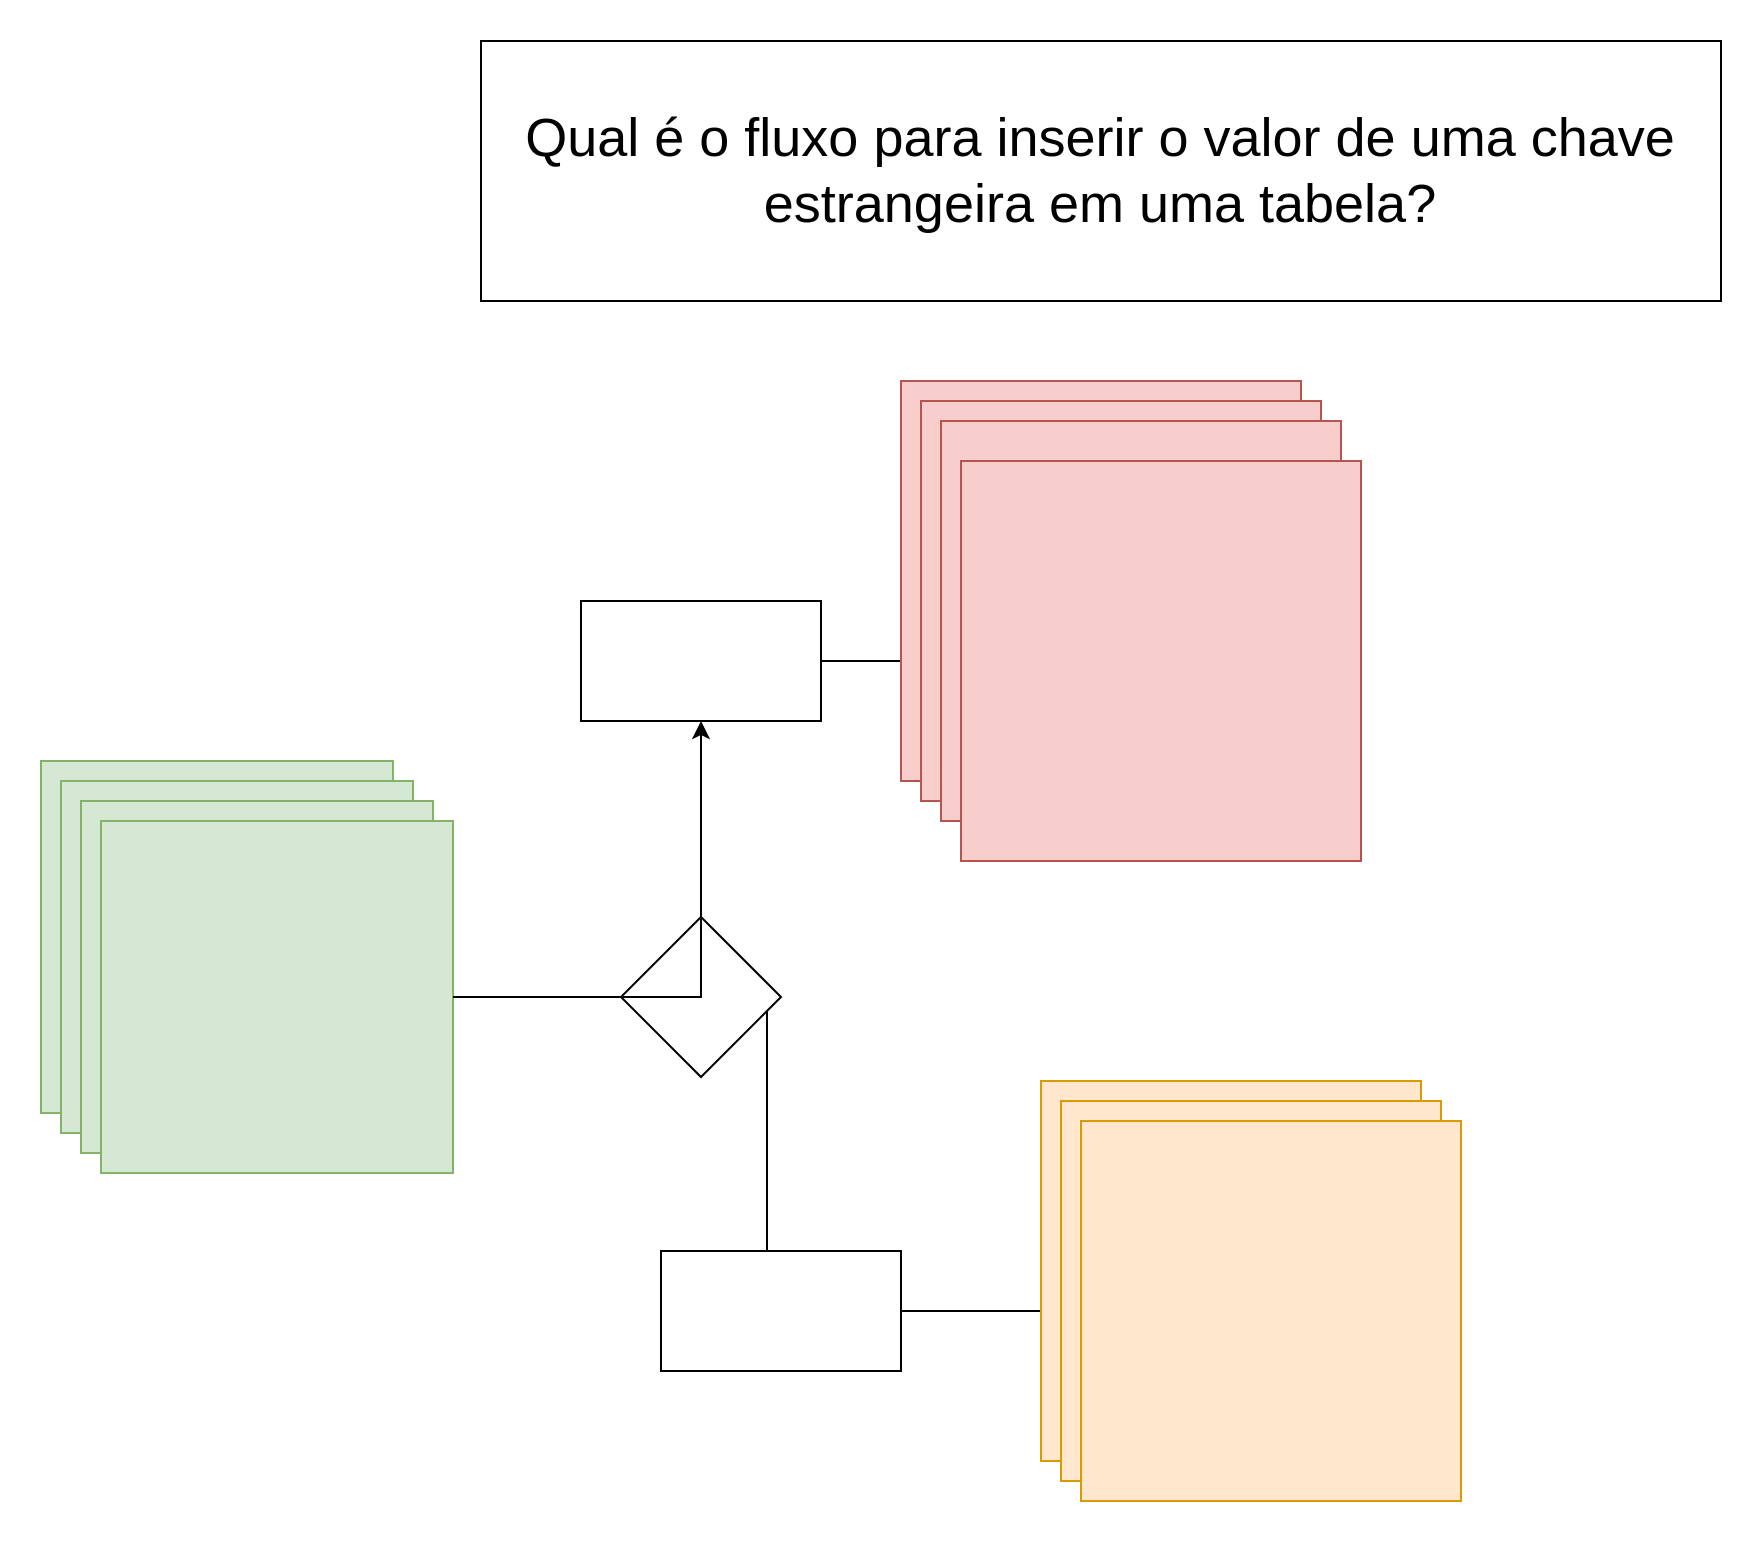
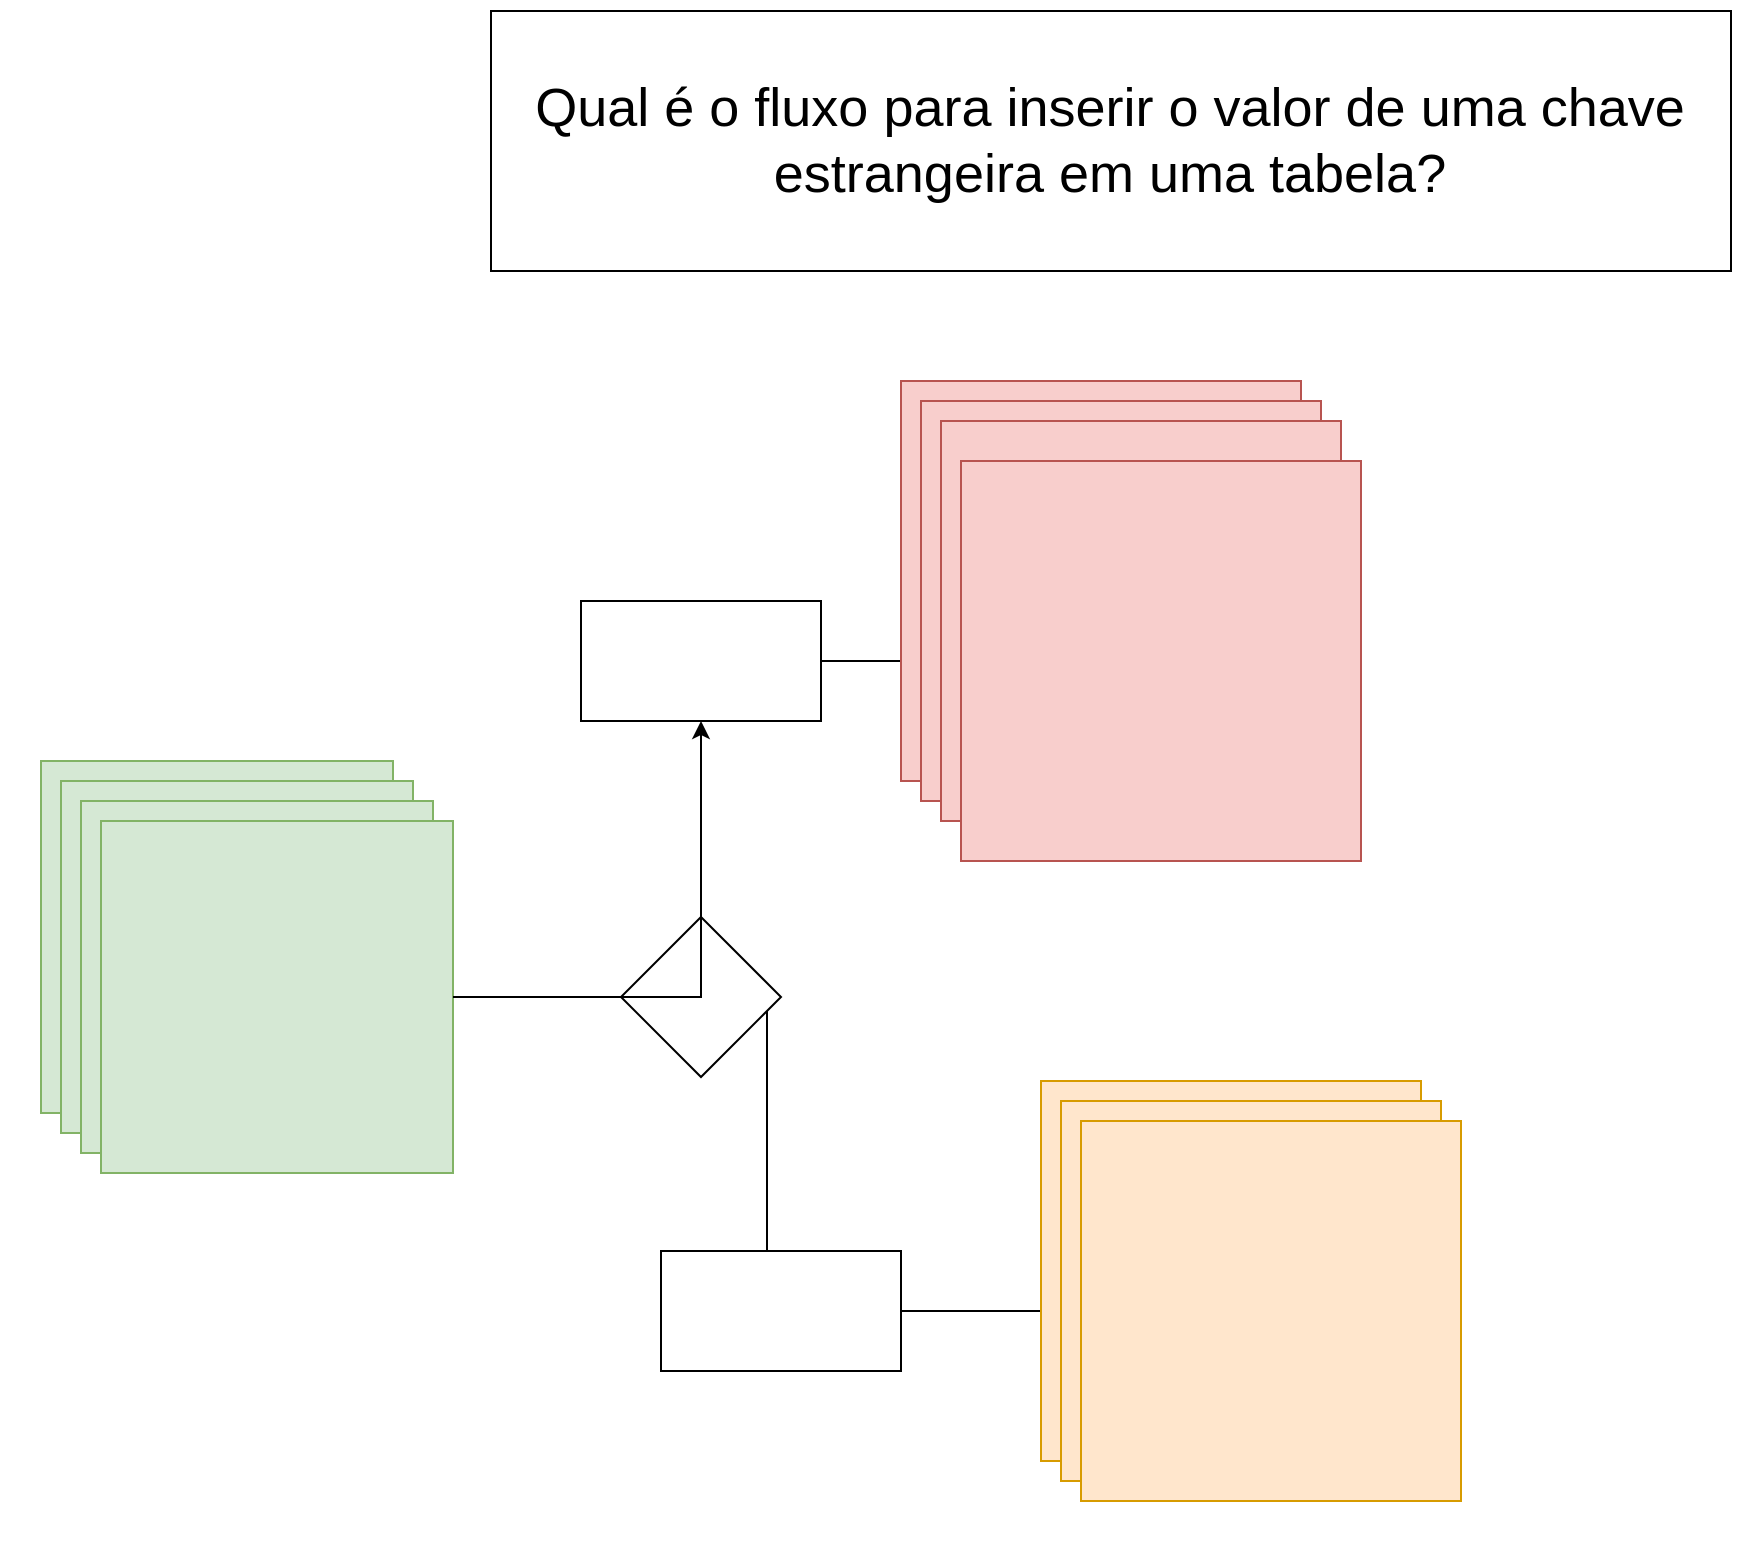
node "Qual é o fluxo para inserir o valor de uma chave estrangeira em uma tabela?": moved (1101, 171) -> (1111, 141)
